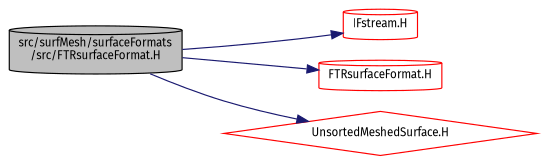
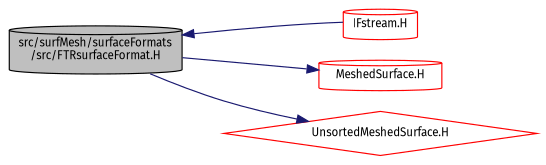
edge "src/surfMesh/surfaceFormats /src/FTRsurfaceFormat.H" -> "IFstream.H": reversed
node "FTRsurfaceFormat.H": label "FTRsurfaceFormat.H" -> "MeshedSurface.H"
